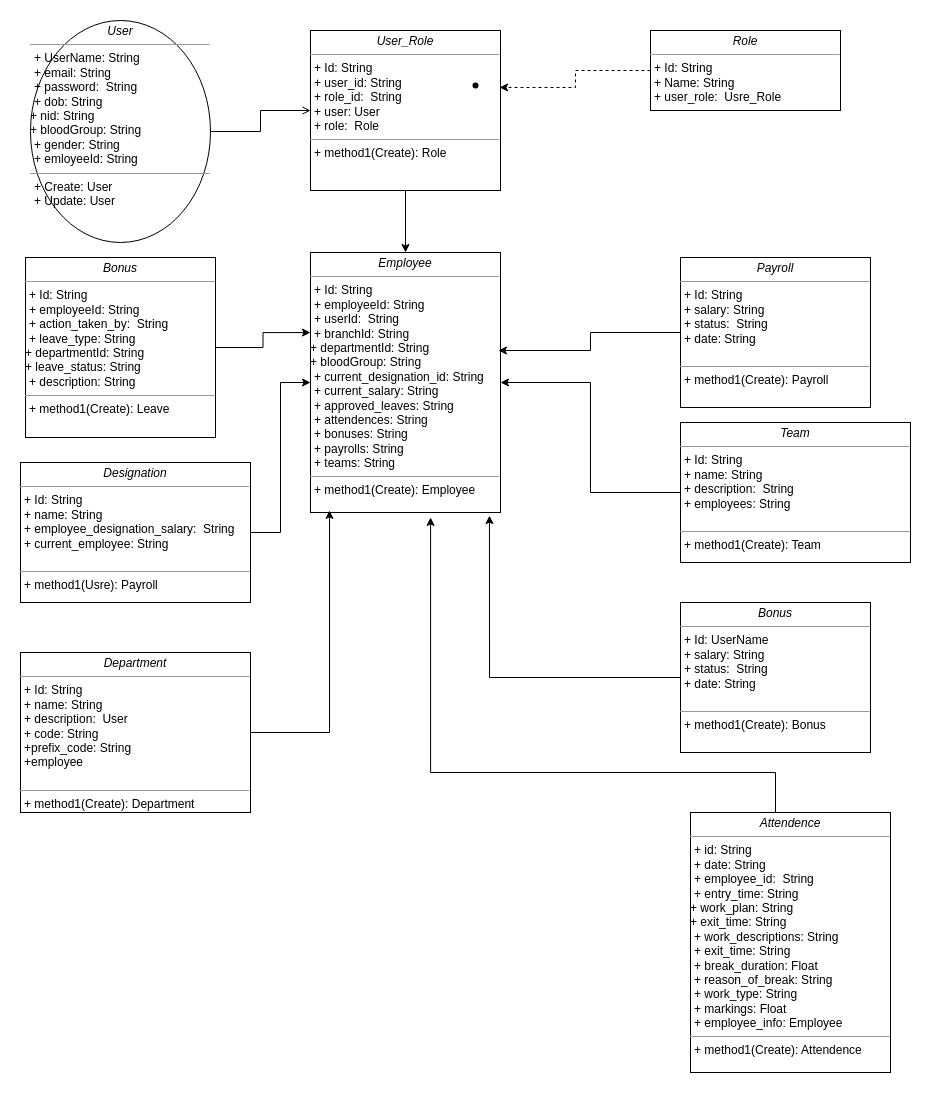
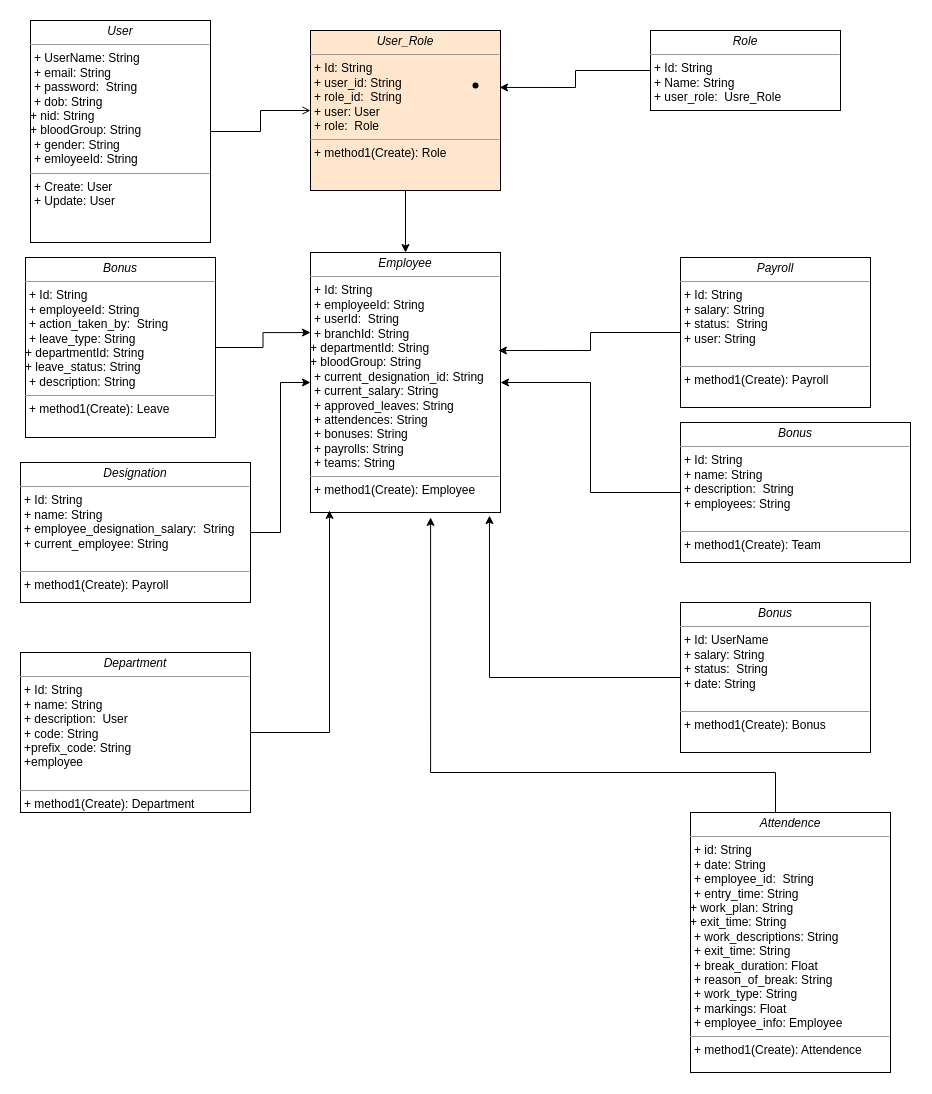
edge "Role + Id: String + Name: String + user_role: Usre_Role + method1(Create): Role" -> "User_Role + Id: String + user_id: String + role_id: String + user: User + role: Role + method1(Create): Role": style dashed -> solid
node "User_Role + Id: String + user_id: String + role_id: String + user: User + role: Role + method1(Create): Role": fillcolor #ffffff -> #ffe6cc
node "User + UserName: String + email: String + password: String+ dob: String + nid: String+ bloodGroup: String+ gender: String+ emloyeeId: String + Create: User + Update: User": shape ellipse -> rectangle
node "Payroll + Id: String + salary: String + status: String+ date: String + method1(Create): Payroll": label "Payroll + Id: String + salary: String + status: String+ date: String + method1(Create): Payroll" -> "Payroll + Id: String + salary: String + status: String+ user: String + method1(Create): Payroll"
node "Team + Id: String + name: String + description: String + employees: String + method1(Create): Team": label "Team + Id: String + name: String + description: String + employees: String + method1(Create): Team" -> "Bonus + Id: String + name: String + description: String + employees: String + method1(Create): Team"
node "Designation + Id: String + name: String + employee_designation_salary: String+ current_employee: String + method1(Usre): Payroll": label "Designation + Id: String + name: String + employee_designation_salary: String+ current_employee: String + method1(Usre): Payroll" -> "Designation + Id: String + name: String + employee_designation_salary: String+ current_employee: String + method1(Create): Payroll"
